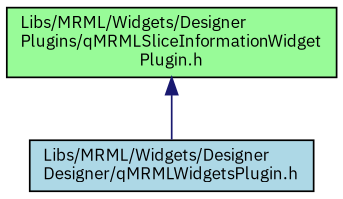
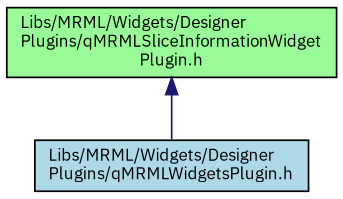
node "Libs/MRML/Widgets/Designer Designer/qMRMLWidgetsPlugin.h": label "Libs/MRML/Widgets/Designer Designer/qMRMLWidgetsPlugin.h" -> "Libs/MRML/Widgets/Designer Plugins/qMRMLWidgetsPlugin.h"
